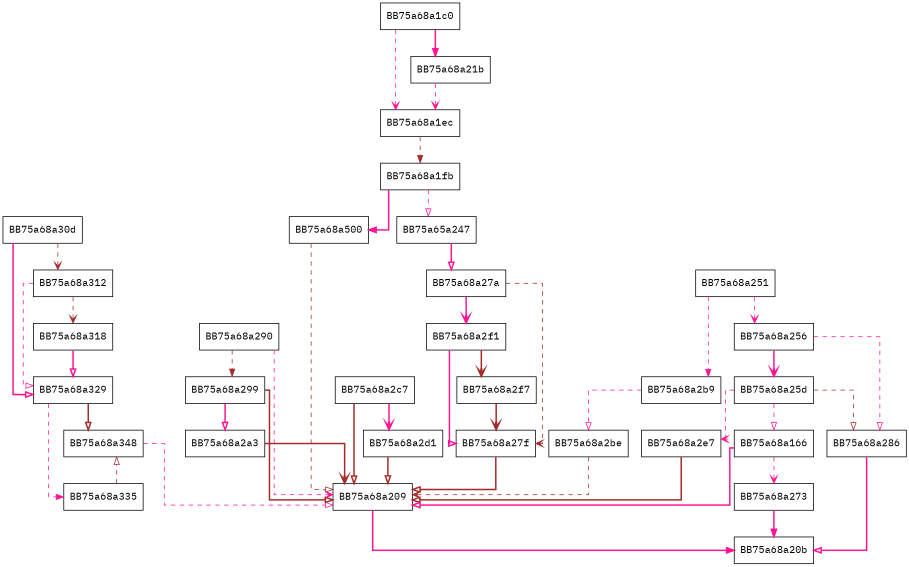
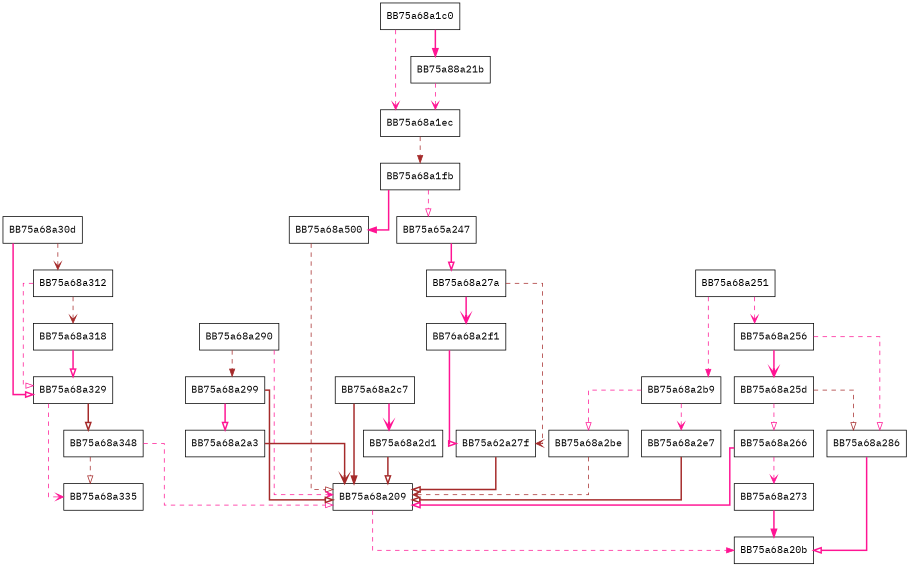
node "BB75a68a21b": label "BB75a68a21b" -> "BB75a88a21b"
node "BB75a68a2f1": label "BB75a68a2f1" -> "BB76a68a2f1"
node "BB75a68a2f7": removed
edge "BB75a68a25d" -> "BB75a68a2e7": now "BB75a68a2b9" -> "BB75a68a2e7"
edge "BB75a68a2c7" -> "BB75a68a209": arrowhead onormal -> normal
node "BB75a68a27f": label "BB75a68a27f" -> "BB75a62a27f"
node "BB75a68a166": label "BB75a68a166" -> "BB75a68a266"
edge "BB75a68a329" -> "BB75a68a335": arrowhead normal -> vee
edge "BB75a68a335" -> "BB75a68a348": reversed
edge "BB75a68a209" -> "BB75a68a20b": style bold -> dashed
